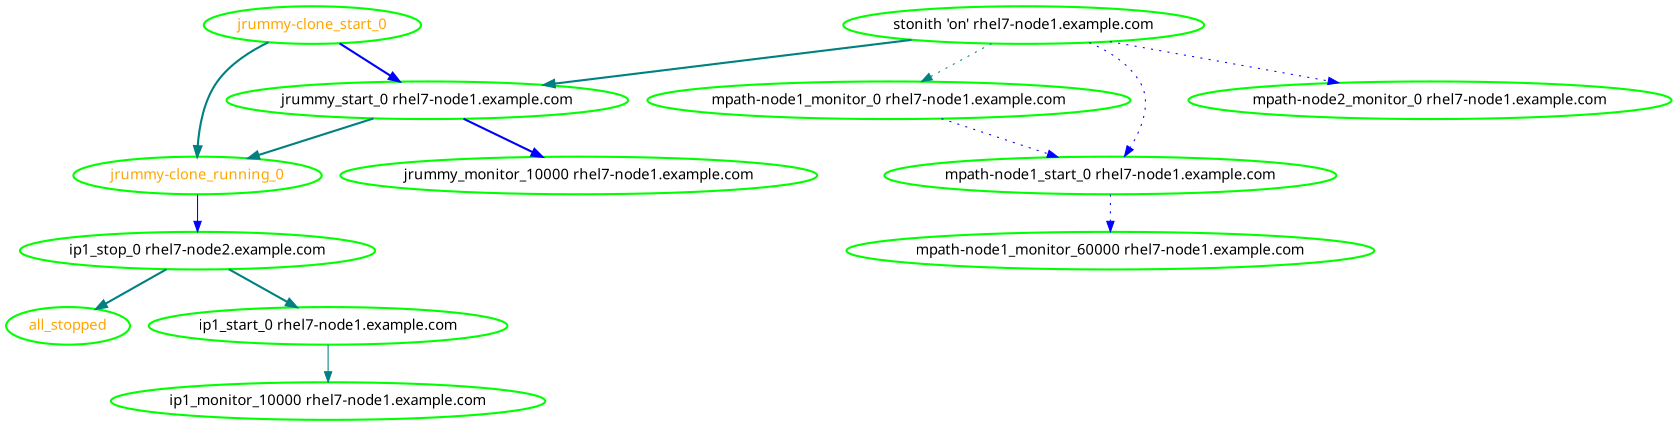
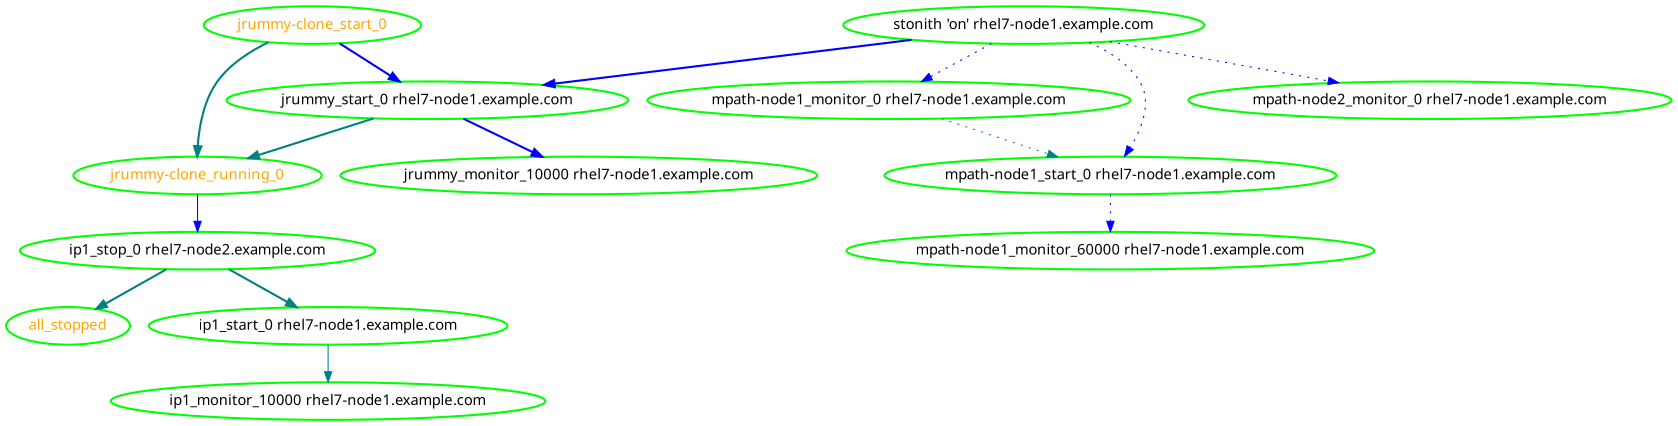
edge "stonith 'on' rhel7-node1.example.com" -> "mpath-node1_monitor_0 rhel7-node1.example.com": color teal -> blue
edge "stonith 'on' rhel7-node1.example.com" -> "jrummy_start_0 rhel7-node1.example.com": color teal -> blue
edge "mpath-node1_monitor_0 rhel7-node1.example.com" -> "mpath-node1_start_0 rhel7-node1.example.com": color blue -> teal
